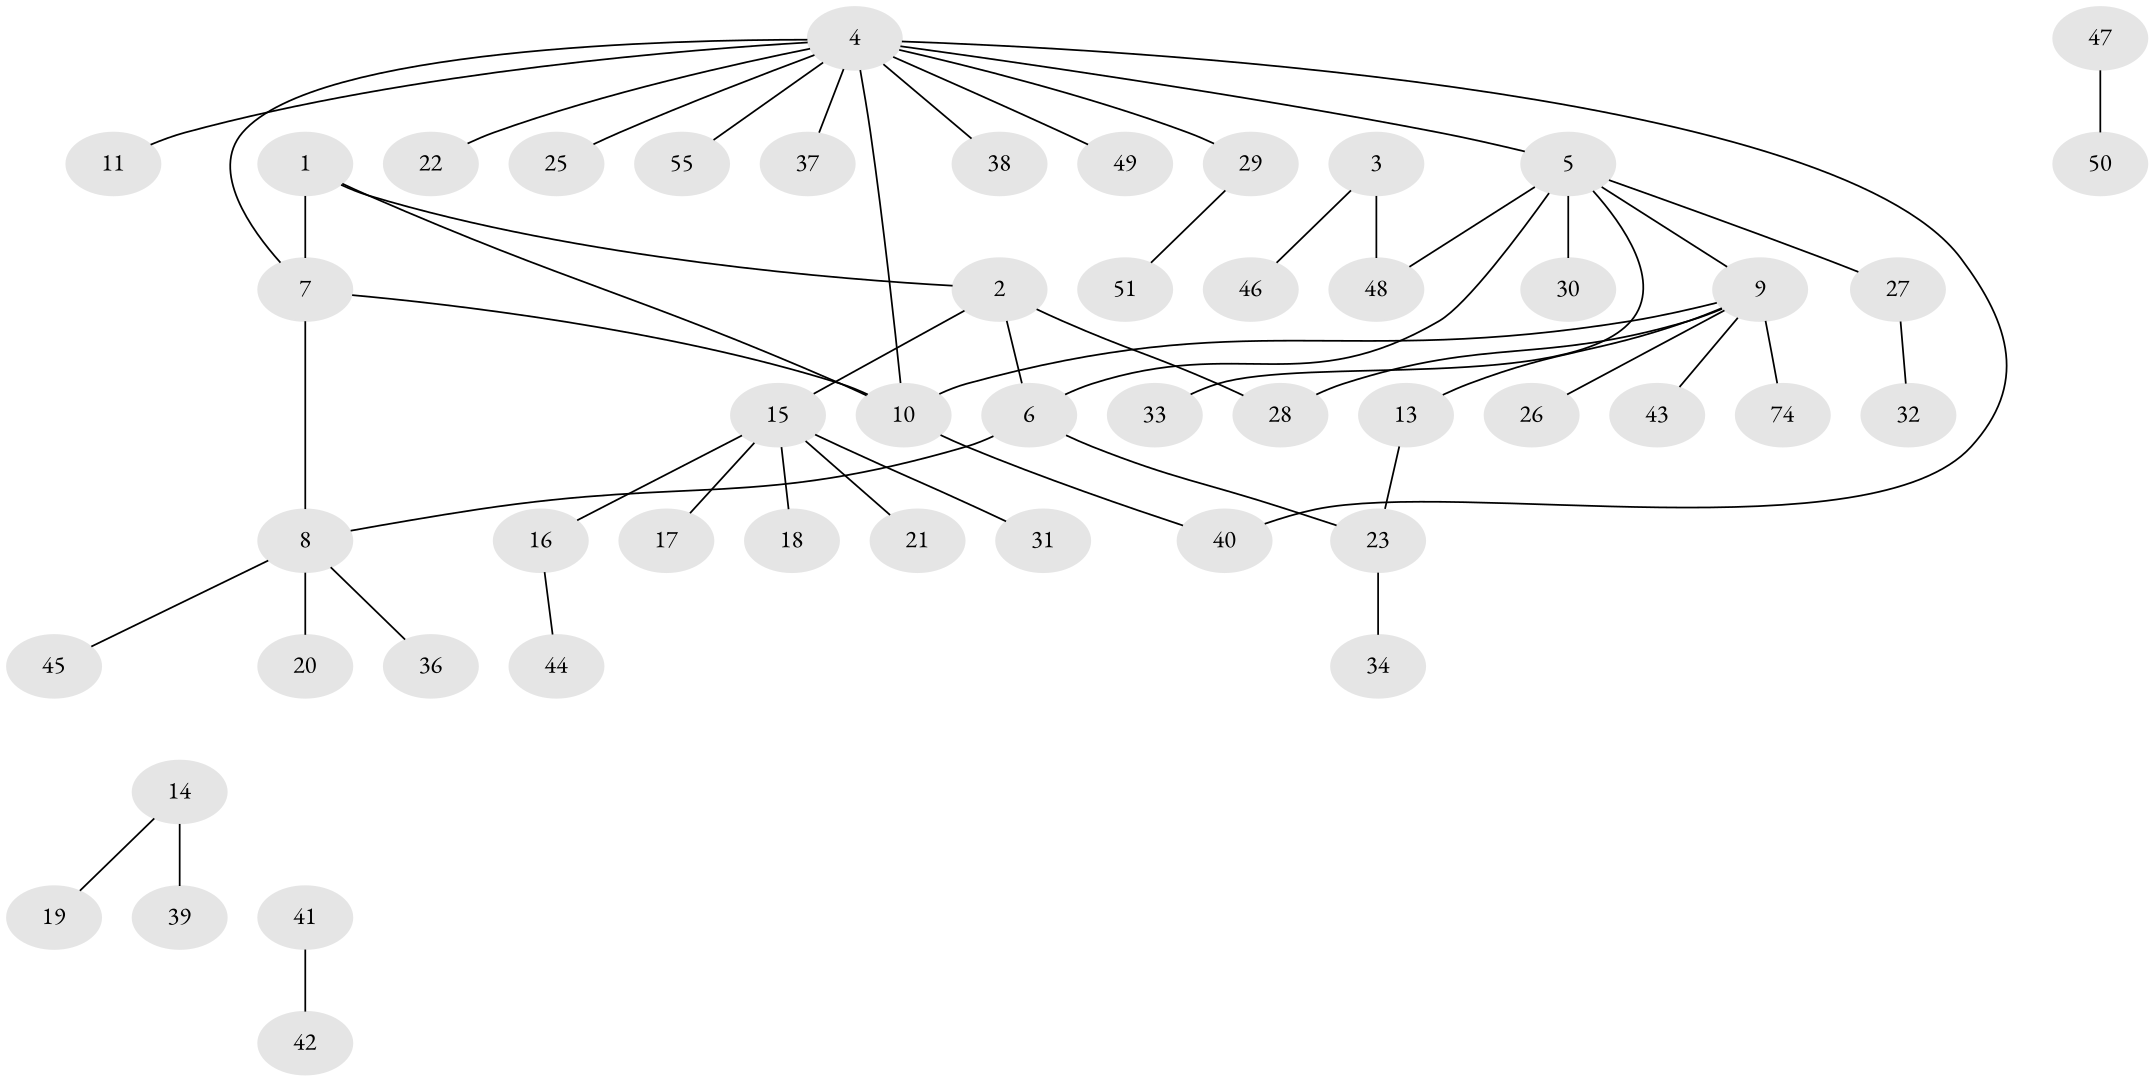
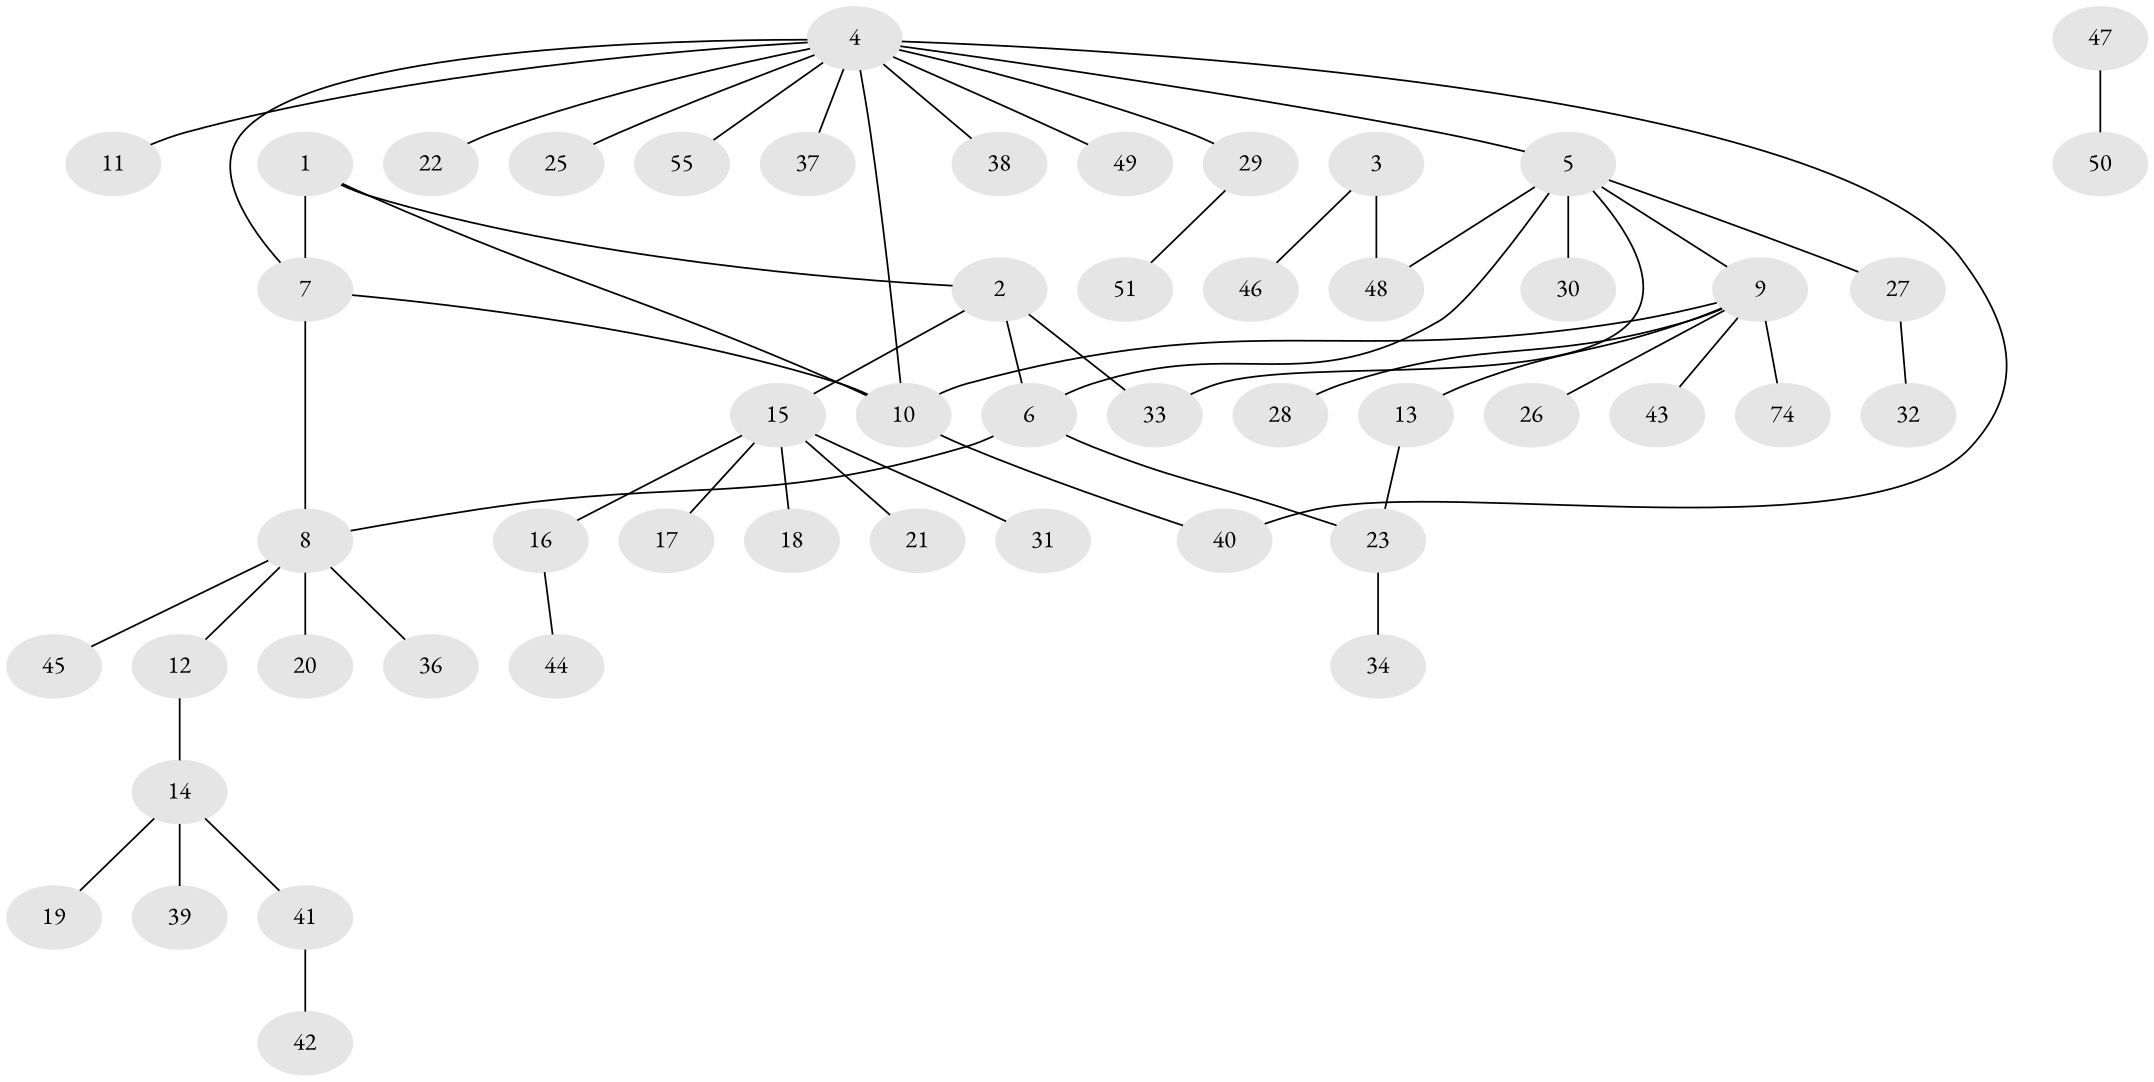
edge "2" -- "28": now "2" -- "33"
node "12": added
edge "14" -- "41": added
